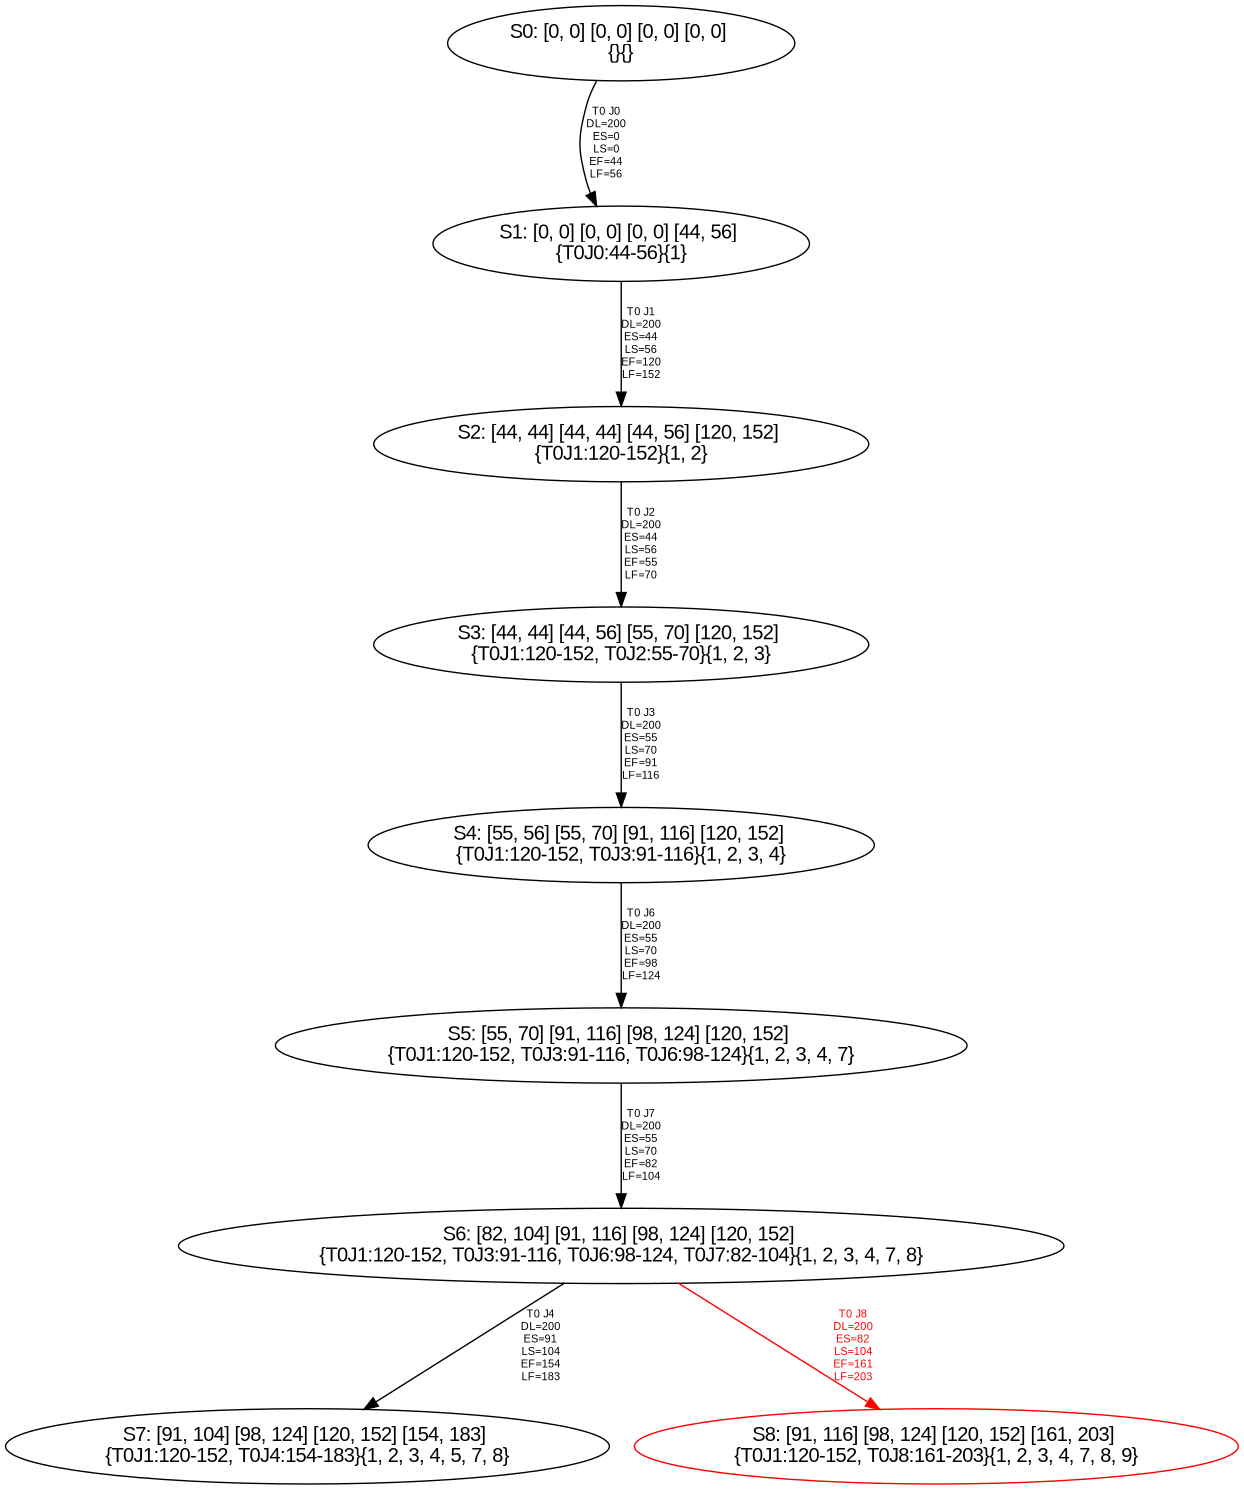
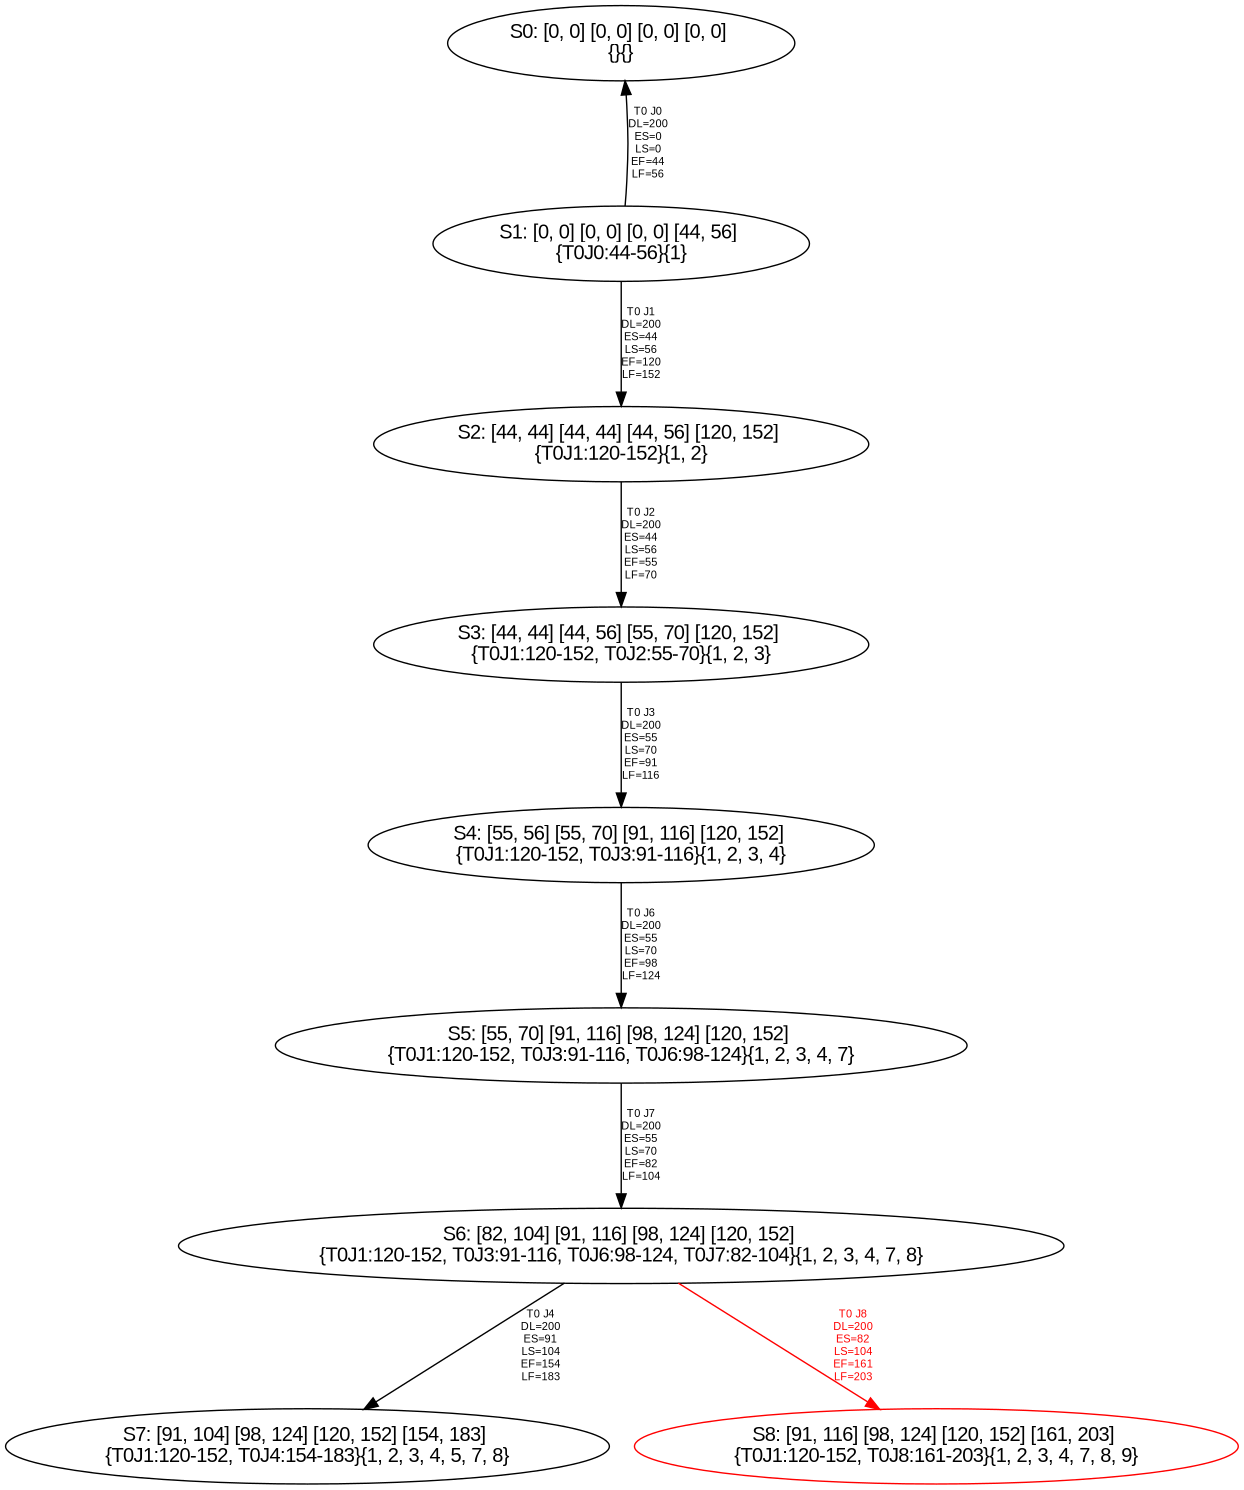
edge "S0: [0, 0] [0, 0] [0, 0] [0, 0] {}{}" -> "S1: [0, 0] [0, 0] [0, 0] [44, 56] {T0J0:44-56}{1}": reversed
